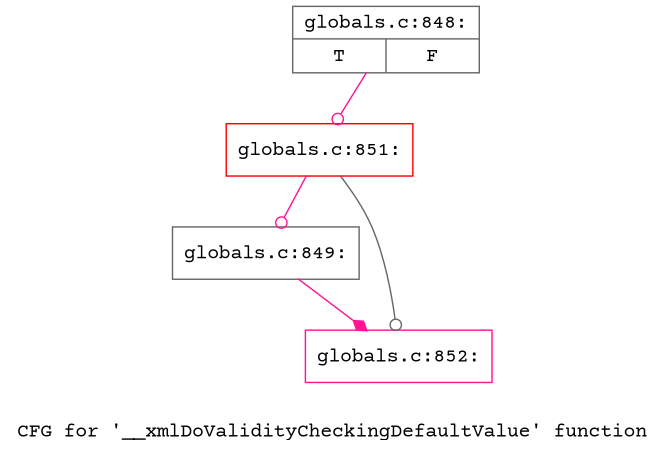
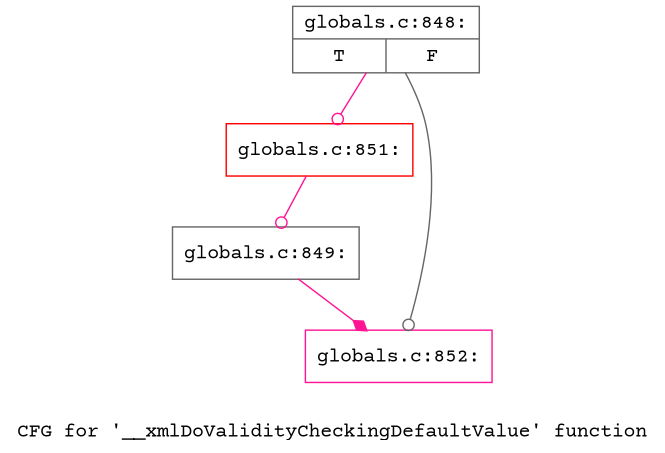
edge "globals.c:851:" -> "globals.c:852:": now "globals.c:848:" -> "globals.c:852:"
